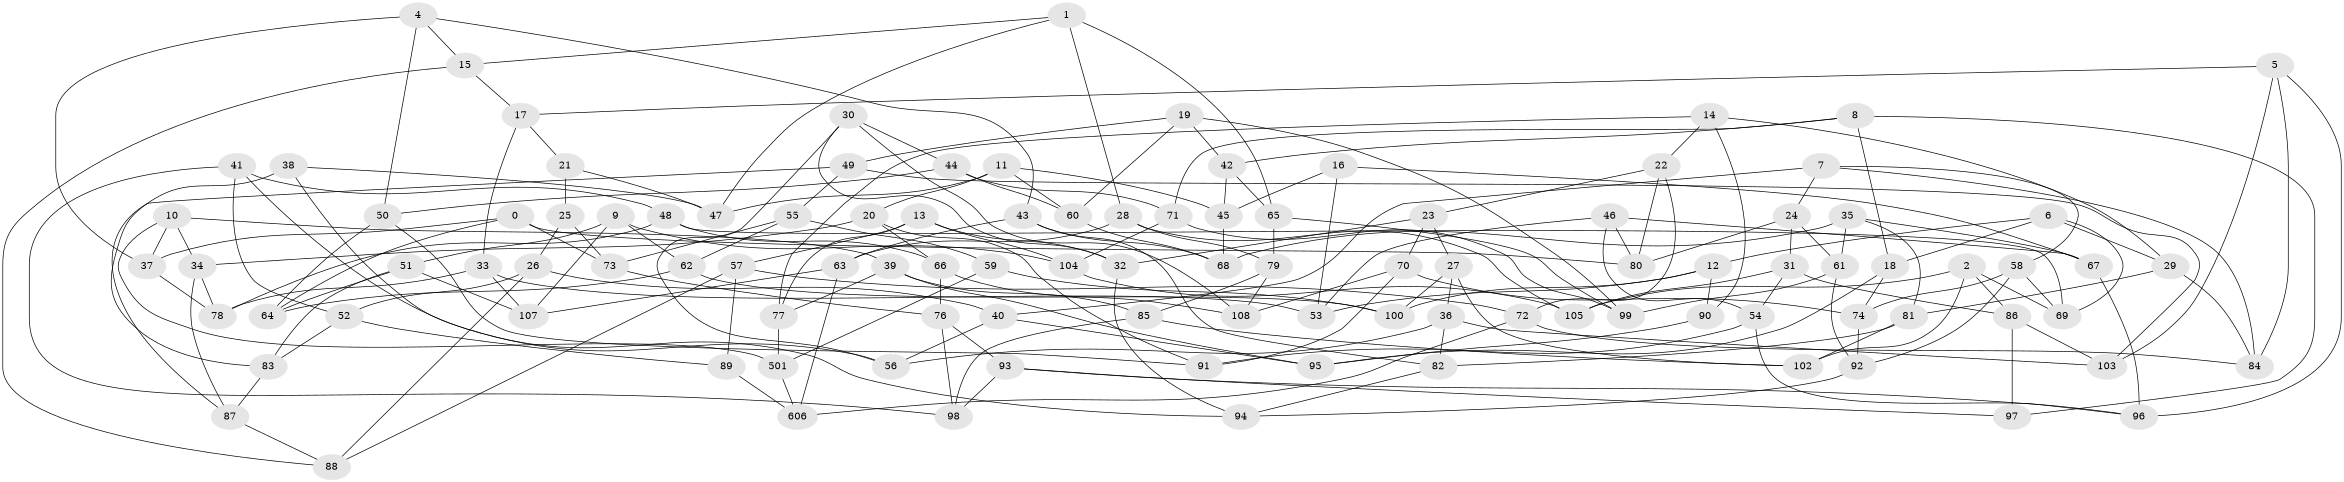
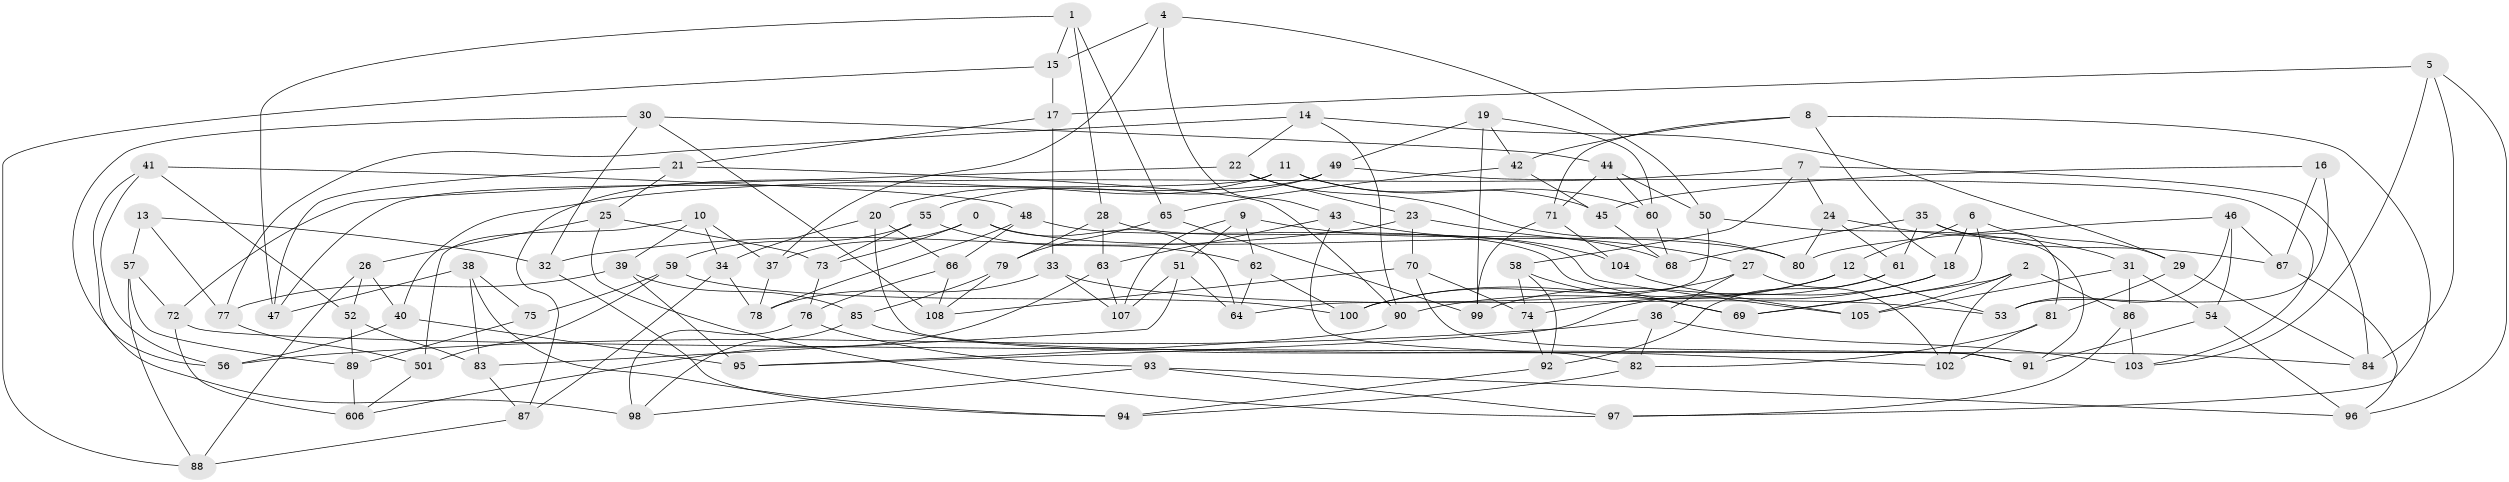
edge "21" -- "90": added
edge "13" -- "104": removed
node "75": added
edge "25" -- "97": added
